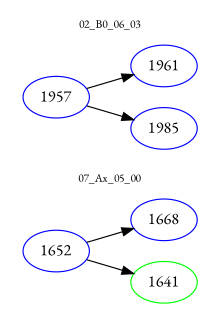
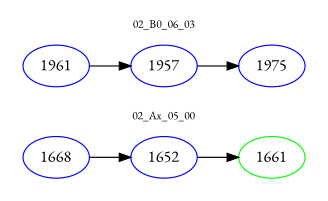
edge "1957" -> "1961": reversed
node "1985": label "1985" -> "1975"
cluster "07_Ax_05_00": label "07_Ax_05_00" -> "02_Ax_05_00"
edge "1652" -> "1668": reversed
node "1641": label "1641" -> "1661"
